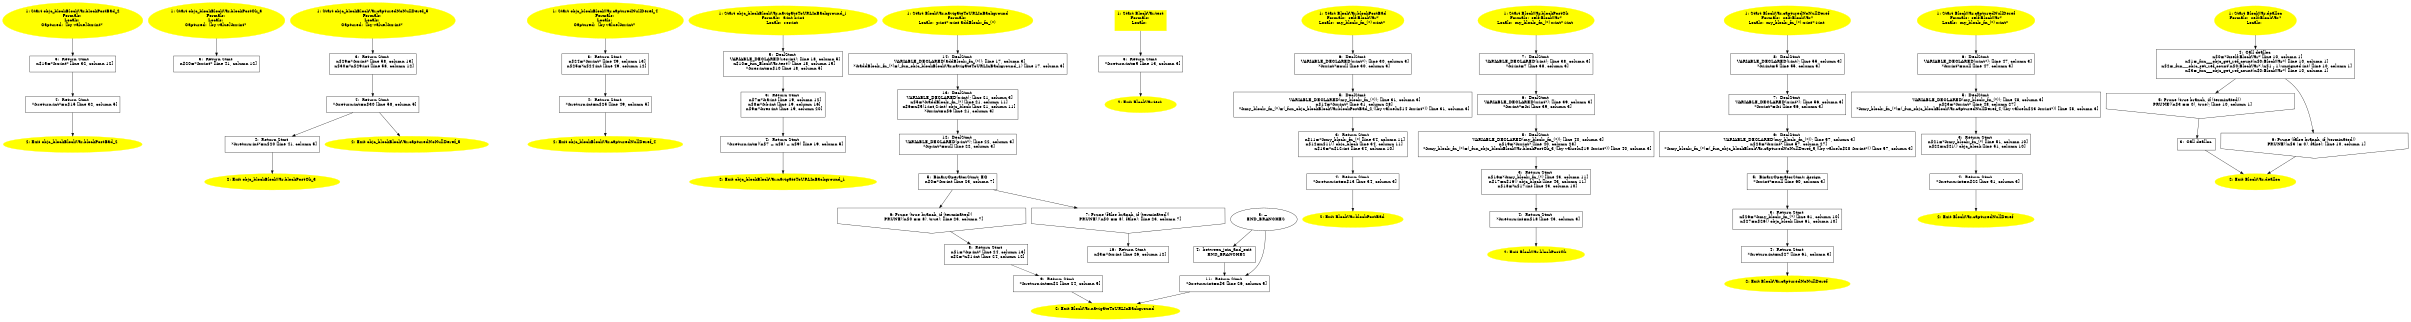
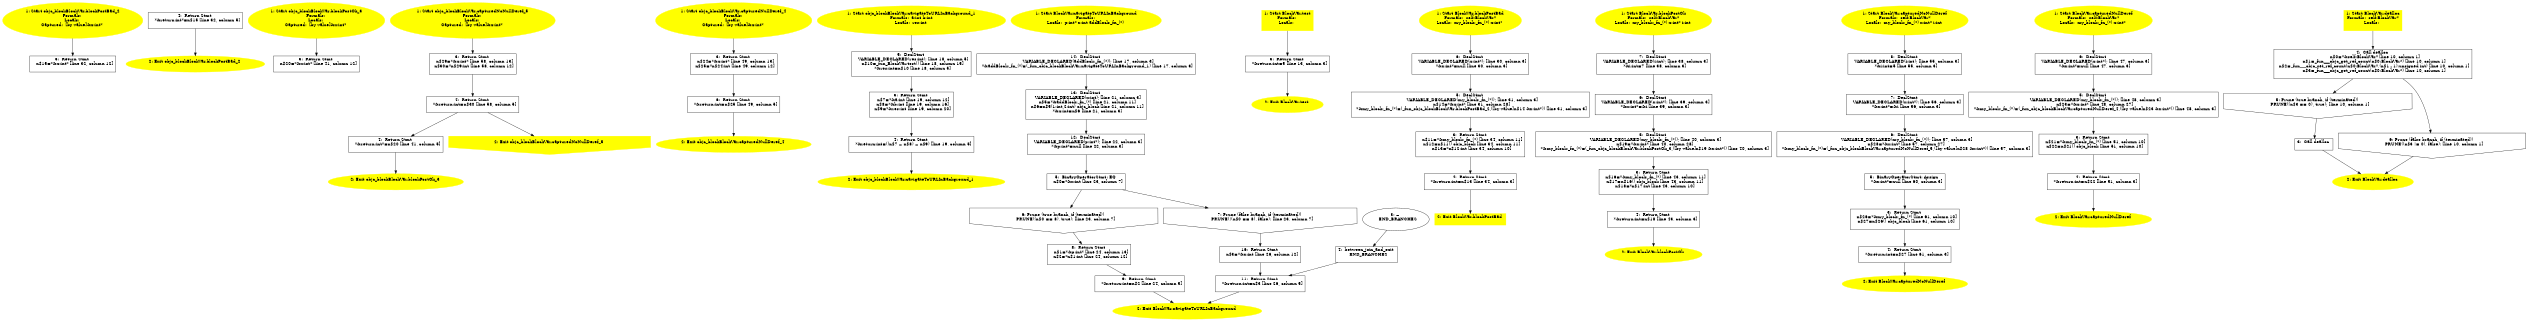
node "1: Start BlockVar.dealloc Formals:  self:BlockVar* Locals:": shape ellipse -> box
edge "3:  Return Stmt n$15=*&x:int* [line 32, column 12]" -> "4:  Return Stmt *&return:int*=n$15 [line 32, column 5]": removed
node "4:  Return Stmt *&return:int=n$25 [line 49, column 5]": label "4:  Return Stmt *&return:int=n$25 [line 49, column 5]" -> "6:  Return Stmt *&return:int=n$25 [line 49, column 5]"
node "2: Exit objc_blockBlockVar.capturedNoNullDeref_5": shape ellipse -> invhouse
node "2: Exit BlockVar.blockPostBad": shape ellipse -> box
edge "3: + END_BRANCHES" -> "11:  Return Stmt *&return:int=n$3 [line 26, column 5]": now "16:  Return Stmt n$3=*&x:int [line 26, column 12]" -> "11:  Return Stmt *&return:int=n$3 [line 26, column 5]"
